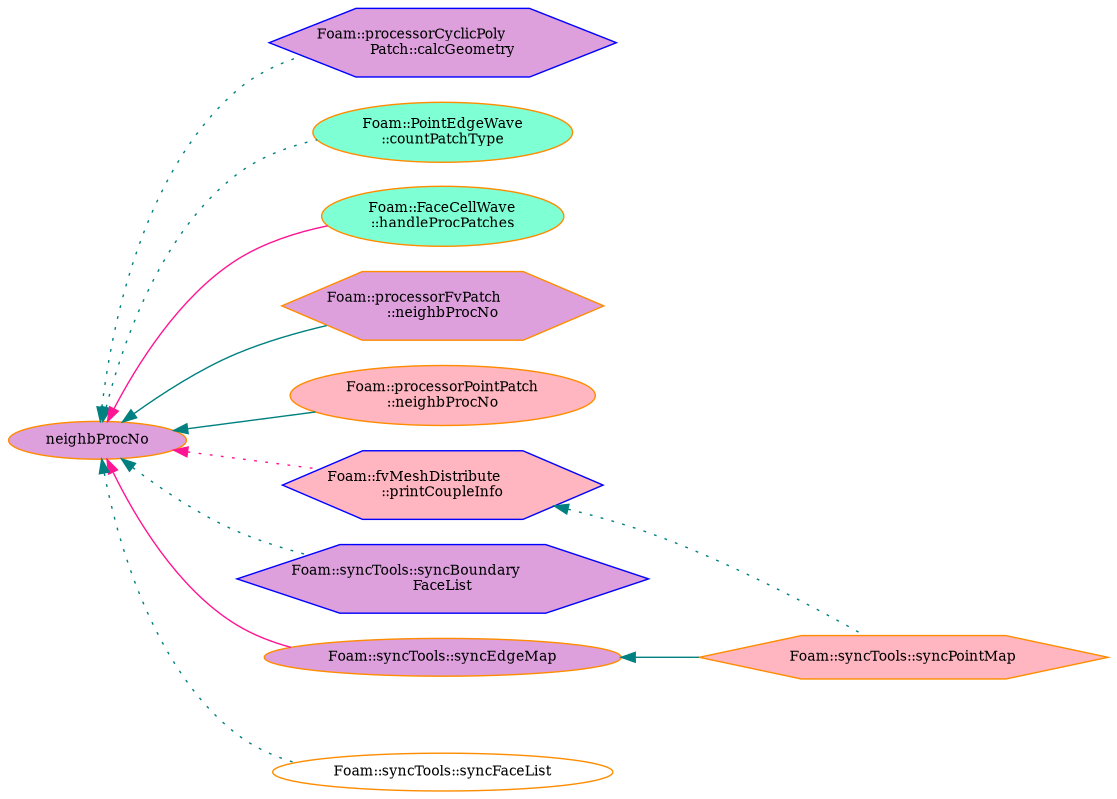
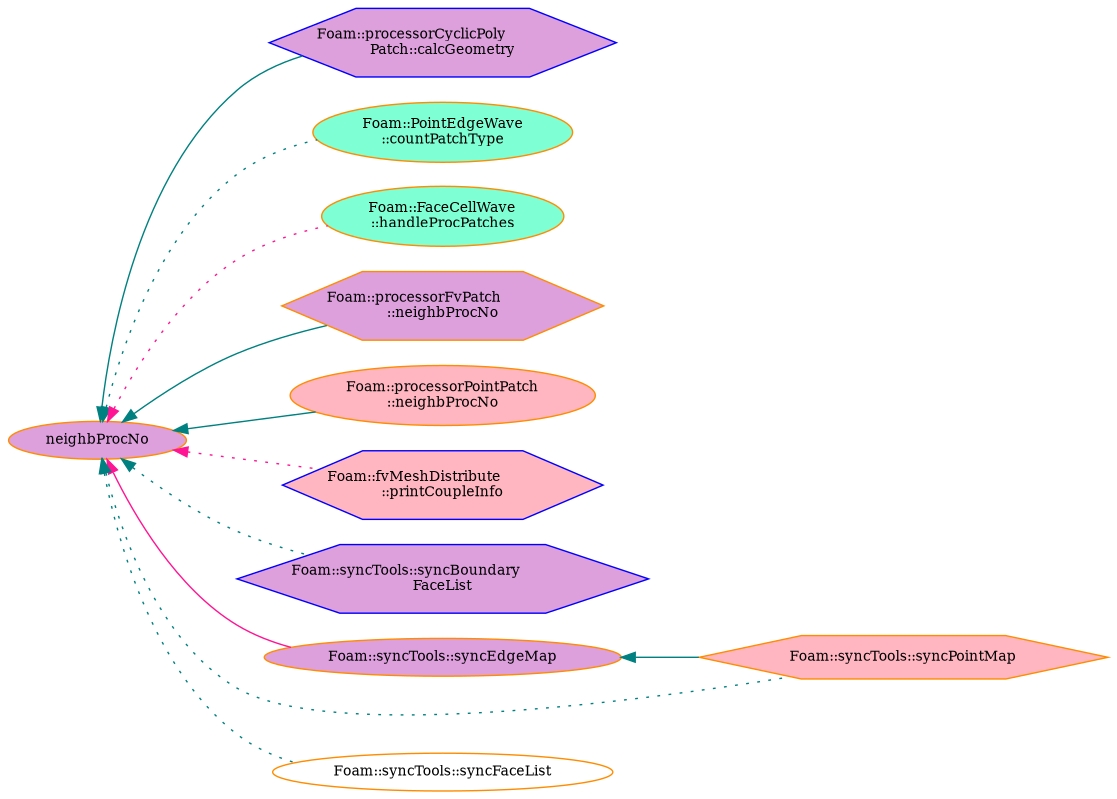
edge "Foam::processorCyclicPoly Patch::calcGeometry" -> "neighbProcNo": style dotted -> solid
edge "Foam::FaceCellWave ::handleProcPatches" -> "neighbProcNo": style solid -> dotted
edge "Foam::syncTools::syncPointMap" -> "Foam::fvMeshDistribute ::printCoupleInfo": now "Foam::syncTools::syncPointMap" -> "neighbProcNo"
